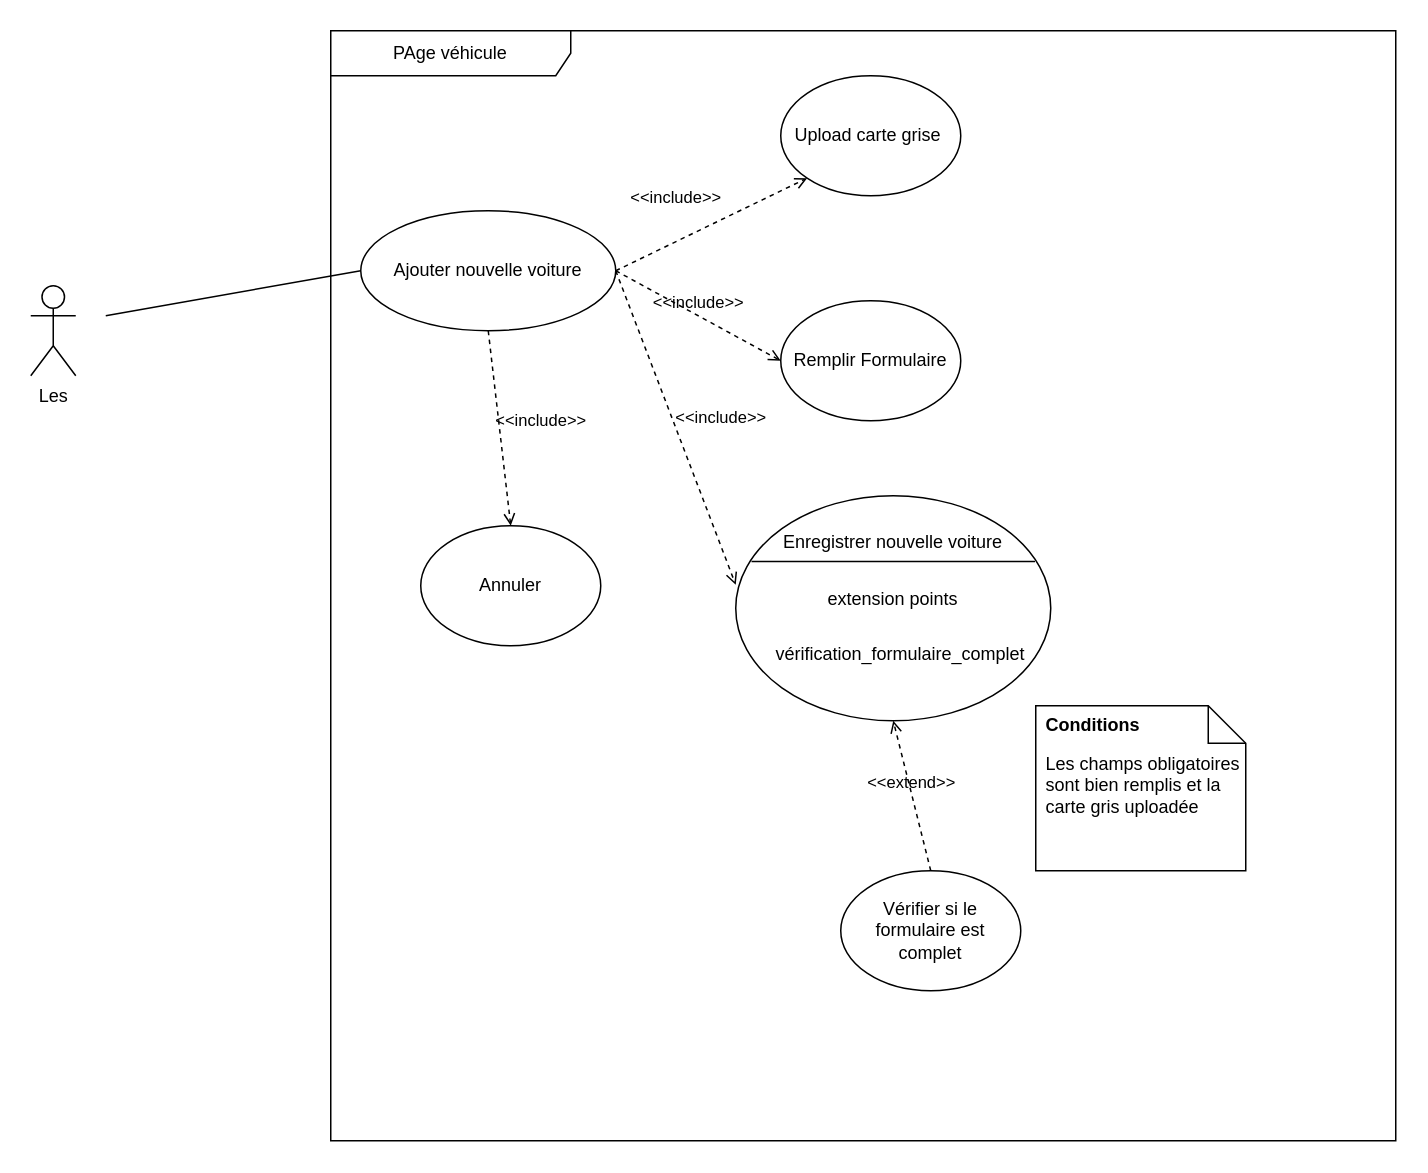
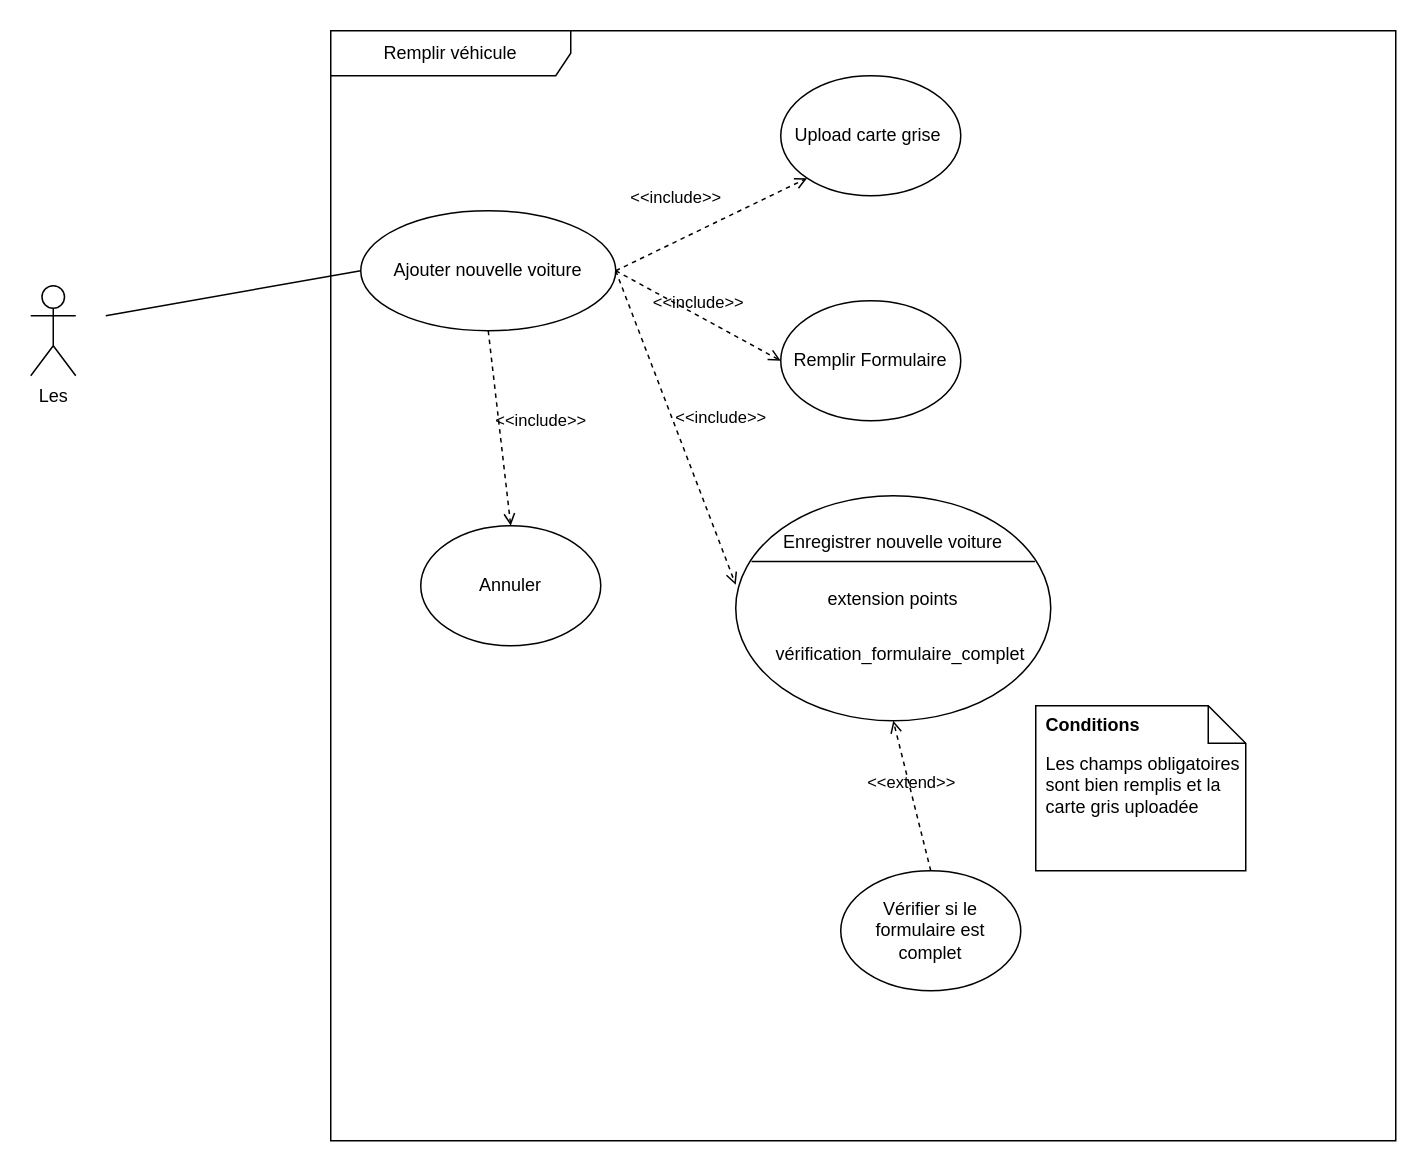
node "PAge véhicule": label "PAge véhicule" -> "Remplir véhicule"
